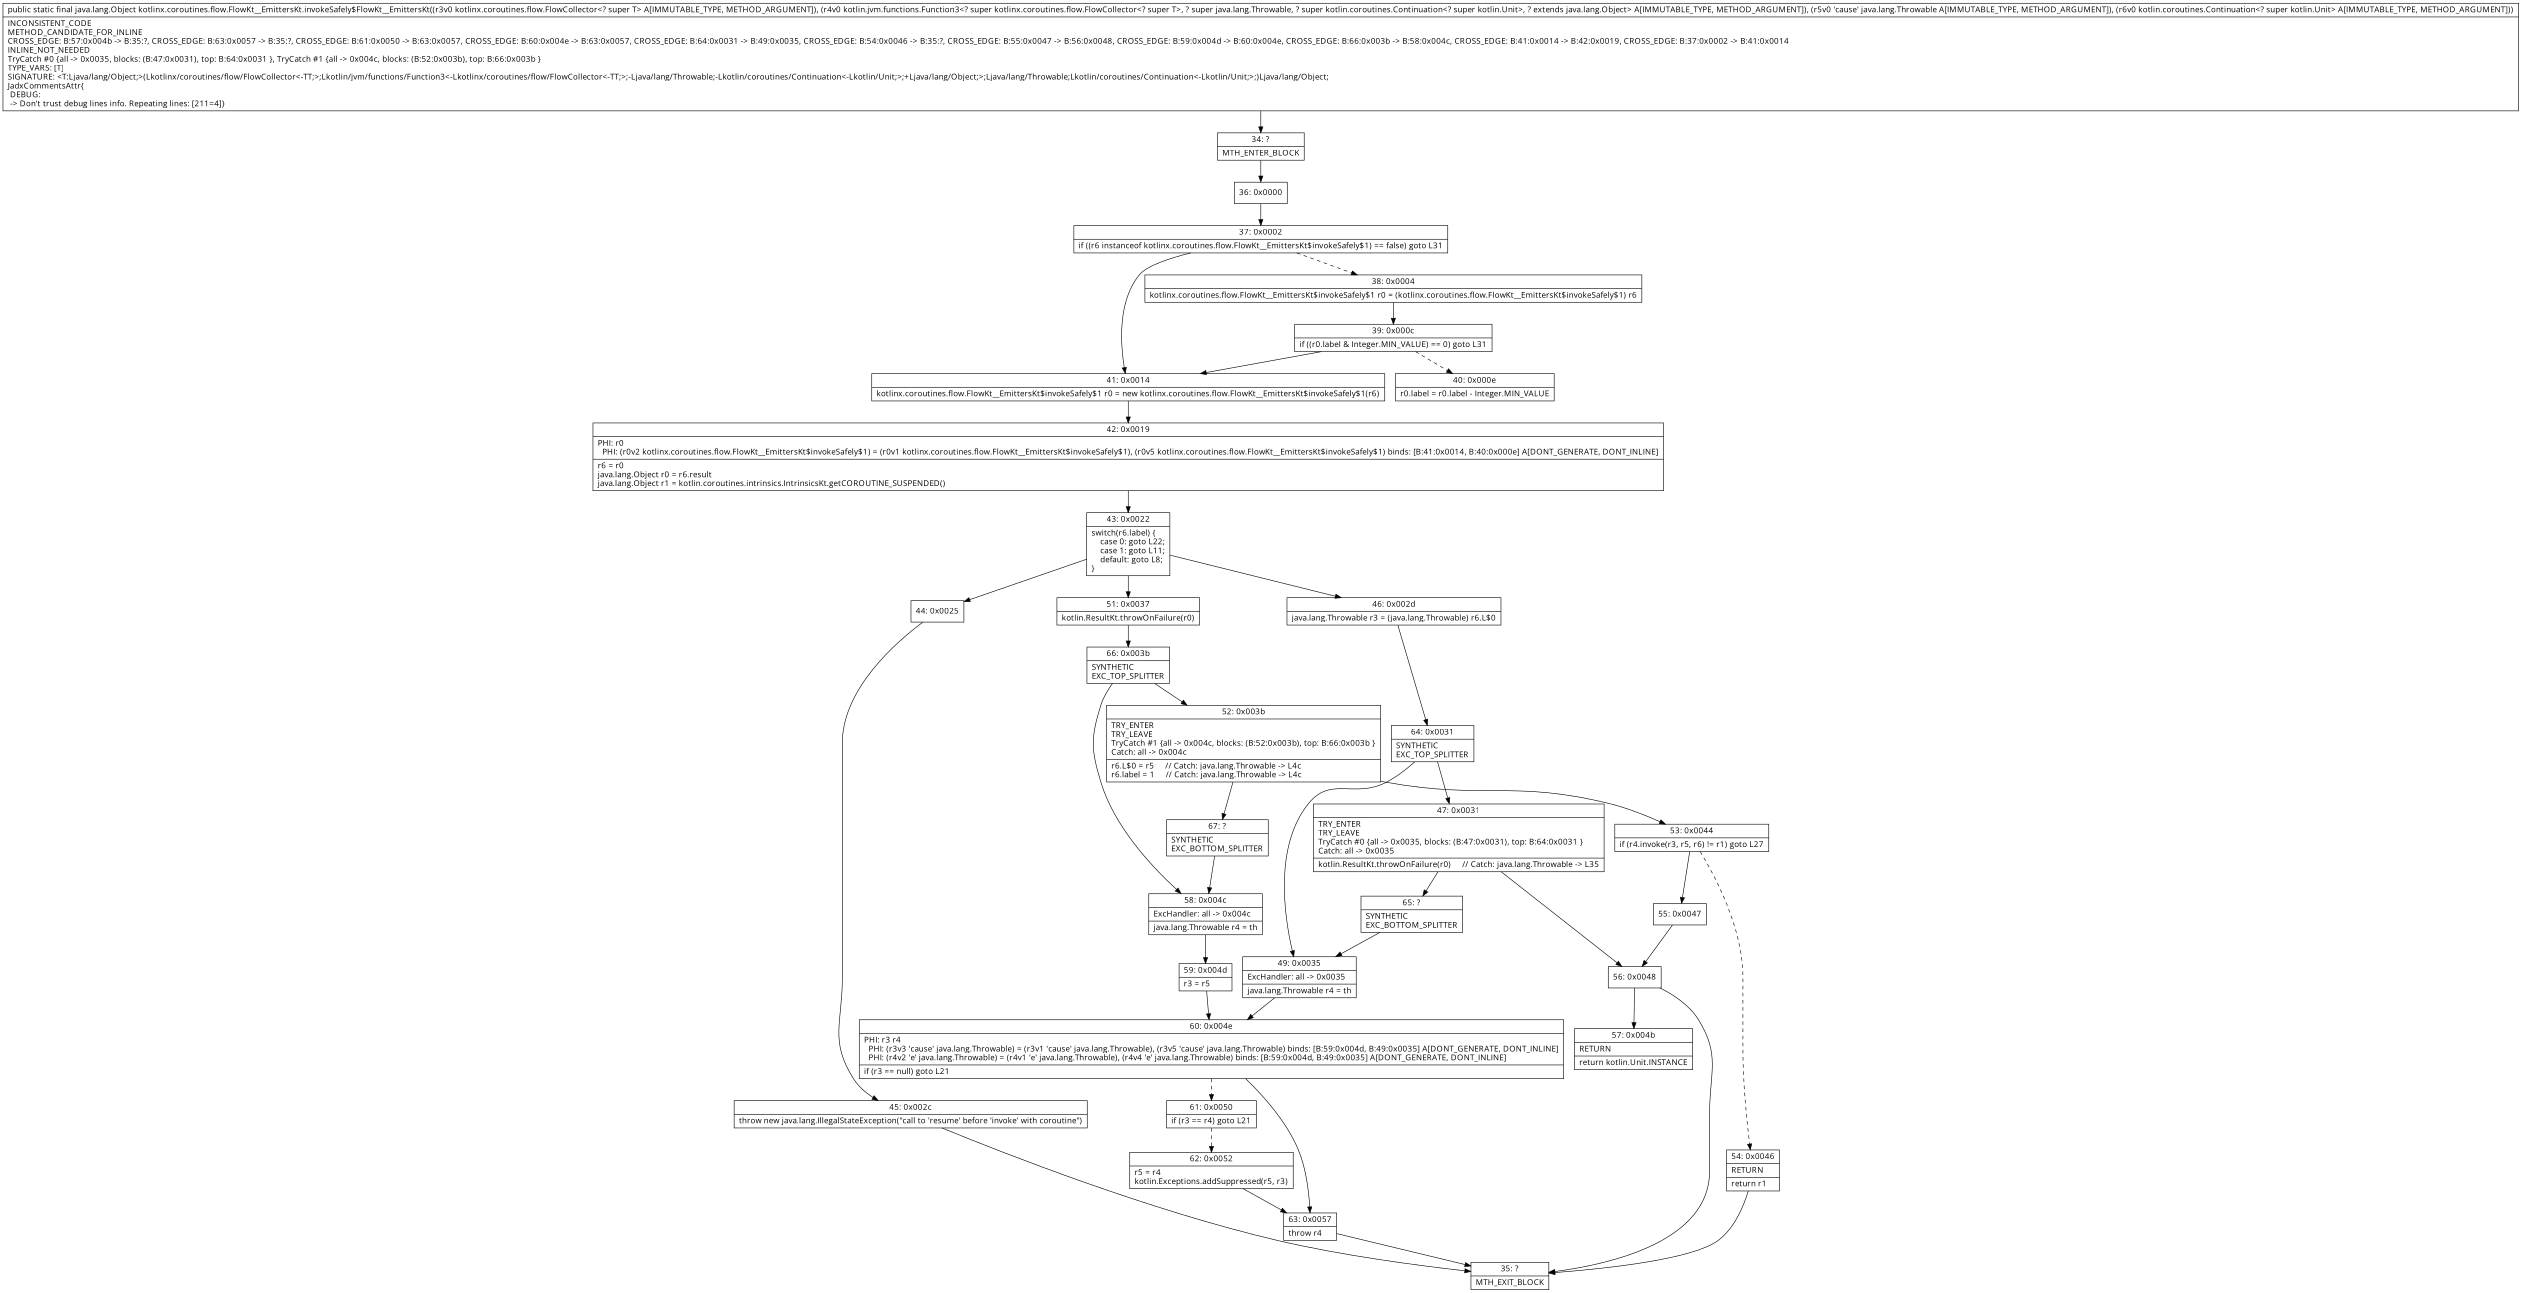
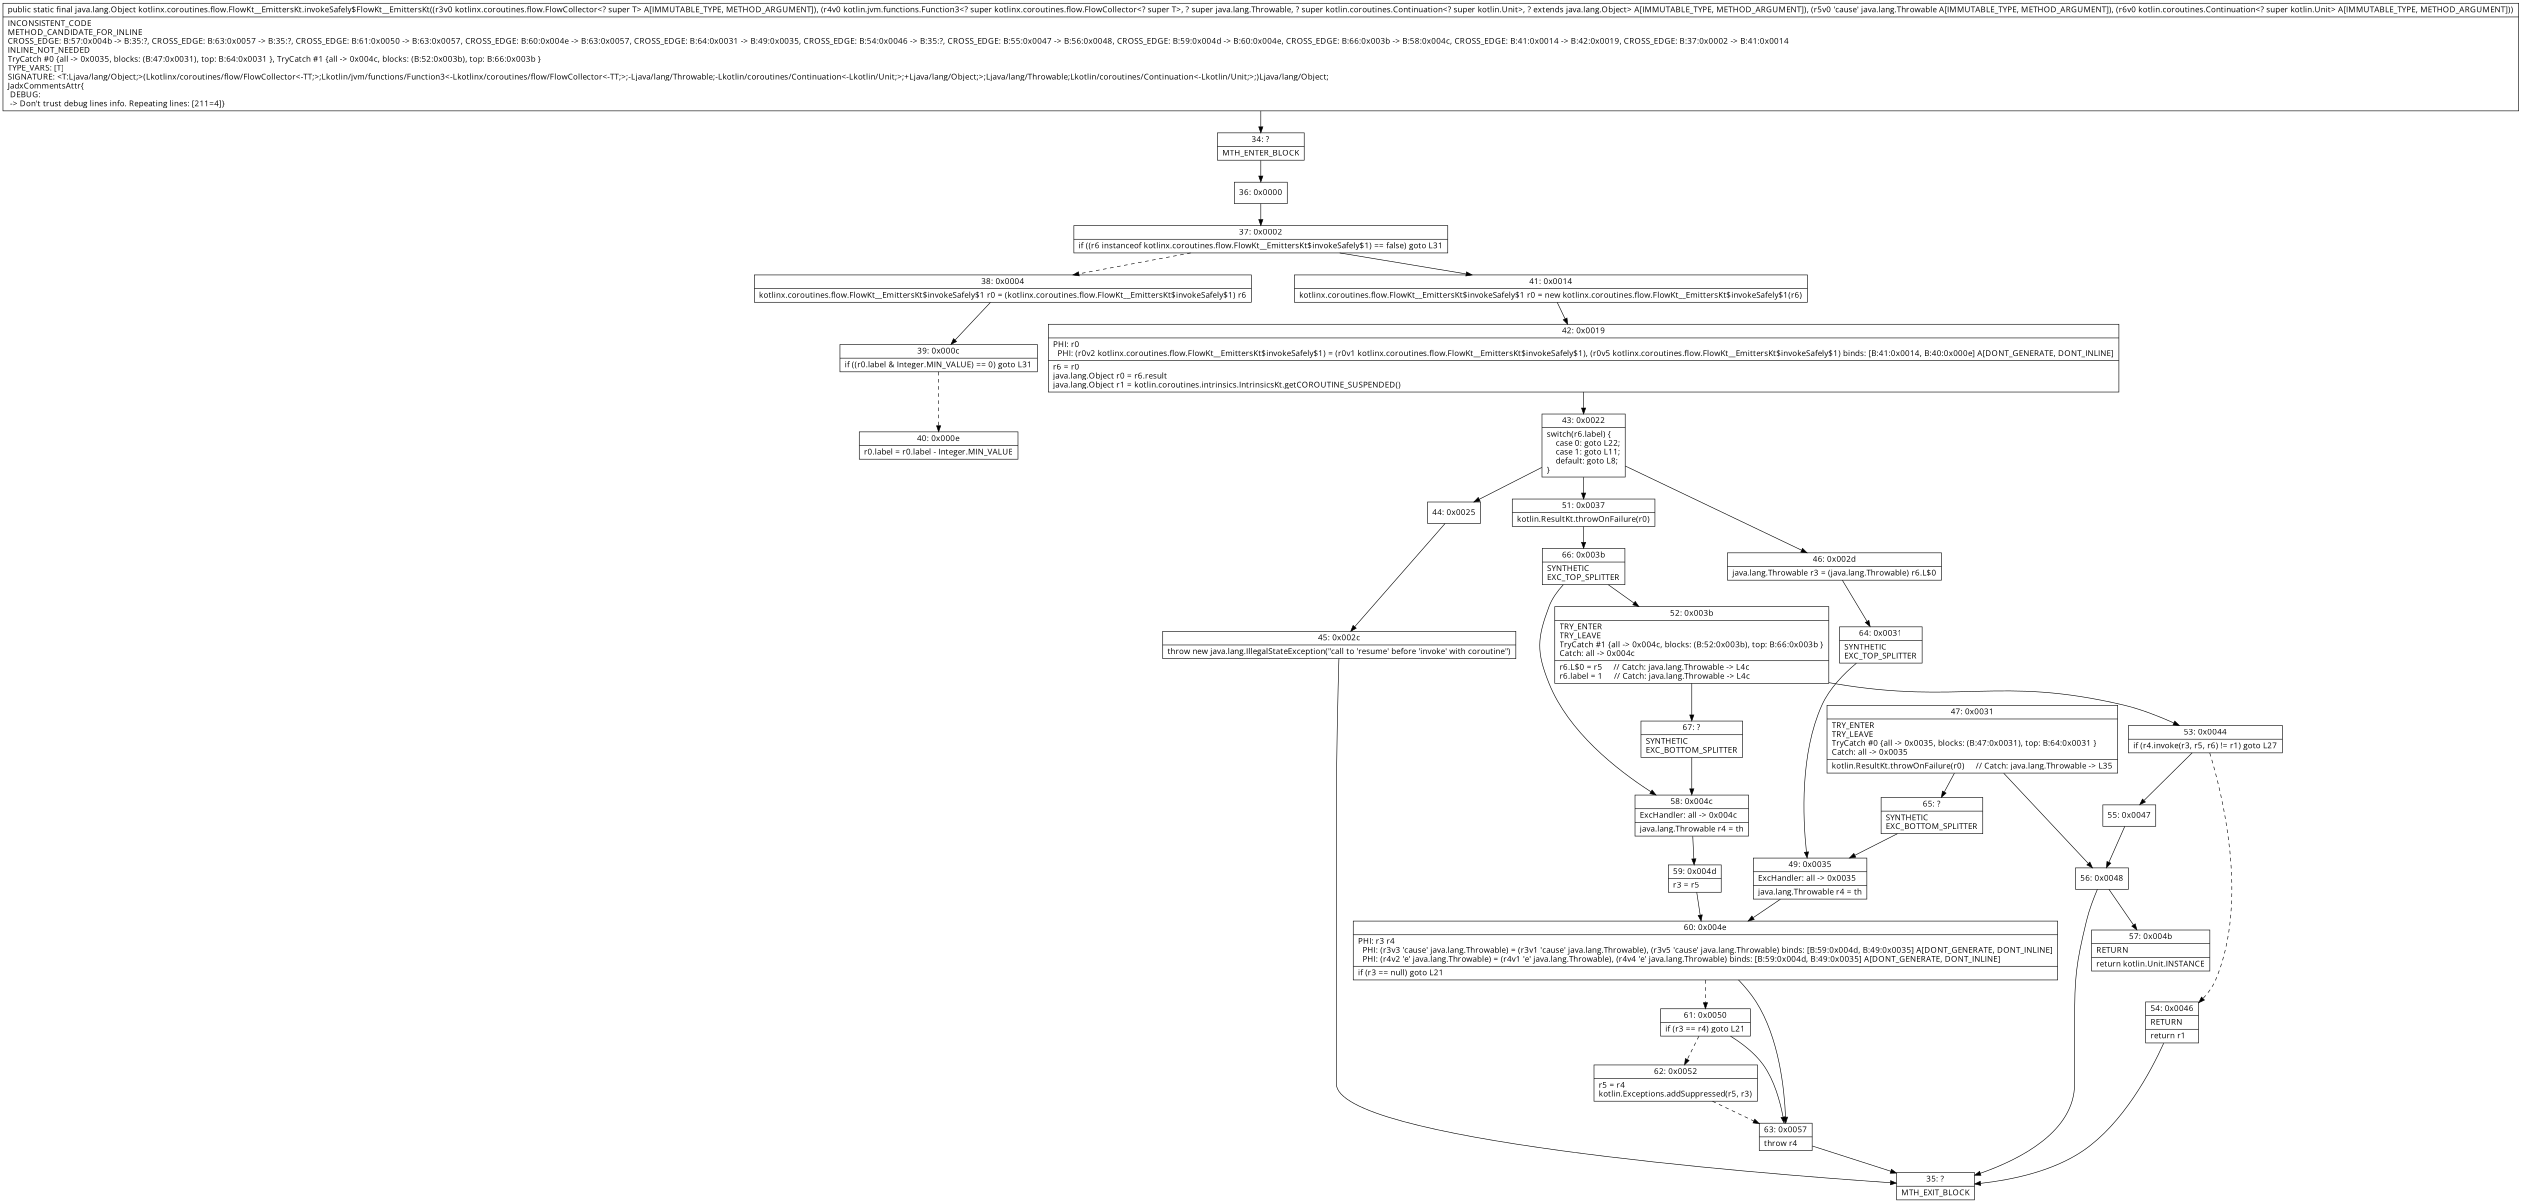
edge "39: 0x000c" -> "41: 0x0014": removed
edge "64: 0x0031" -> "47: 0x0031": removed
edge "61: 0x0050" -> "63: 0x0057": added
edge "62: 0x0052" -> "63: 0x0057": style solid -> dashed
